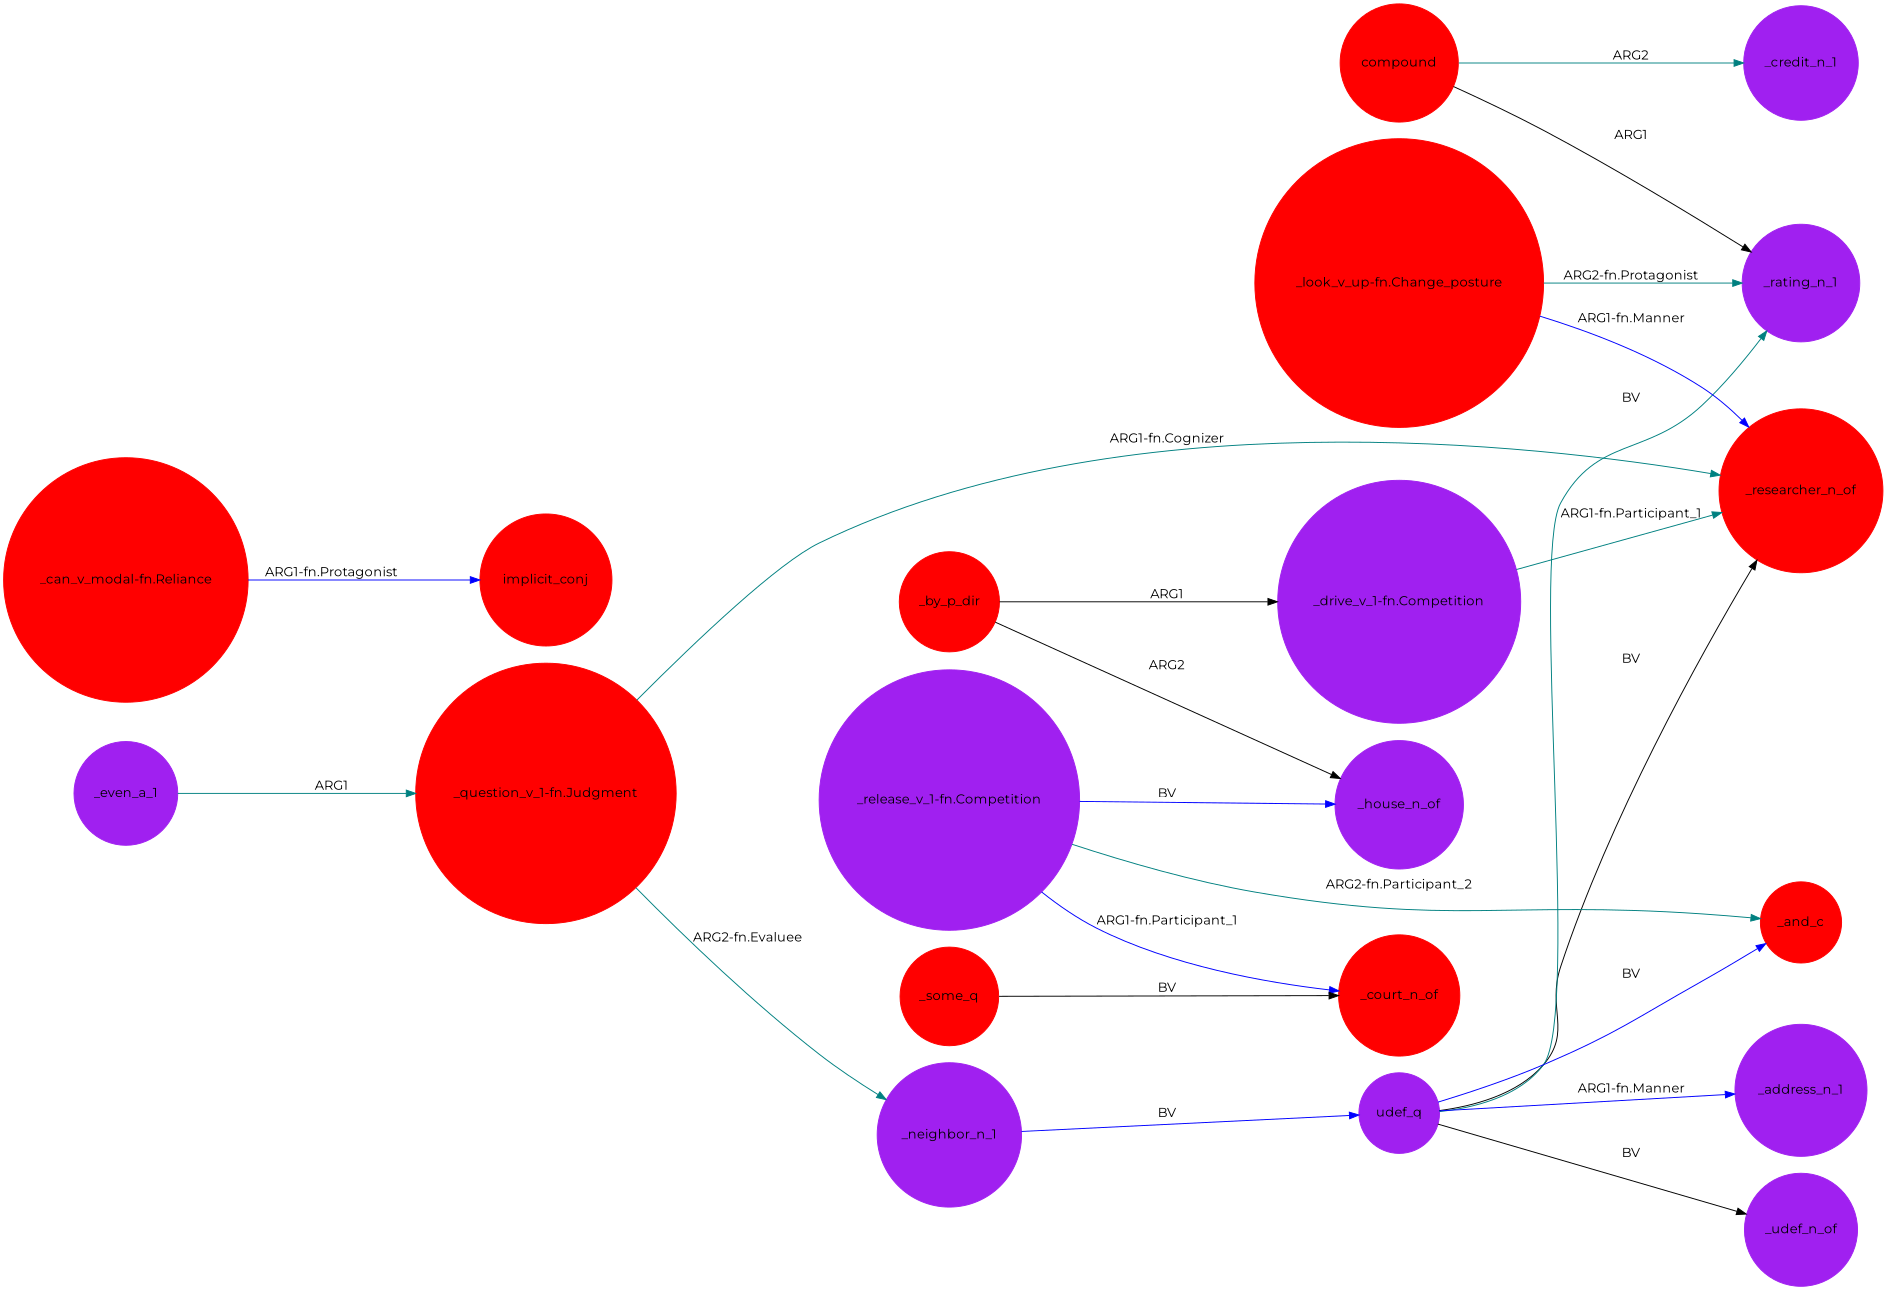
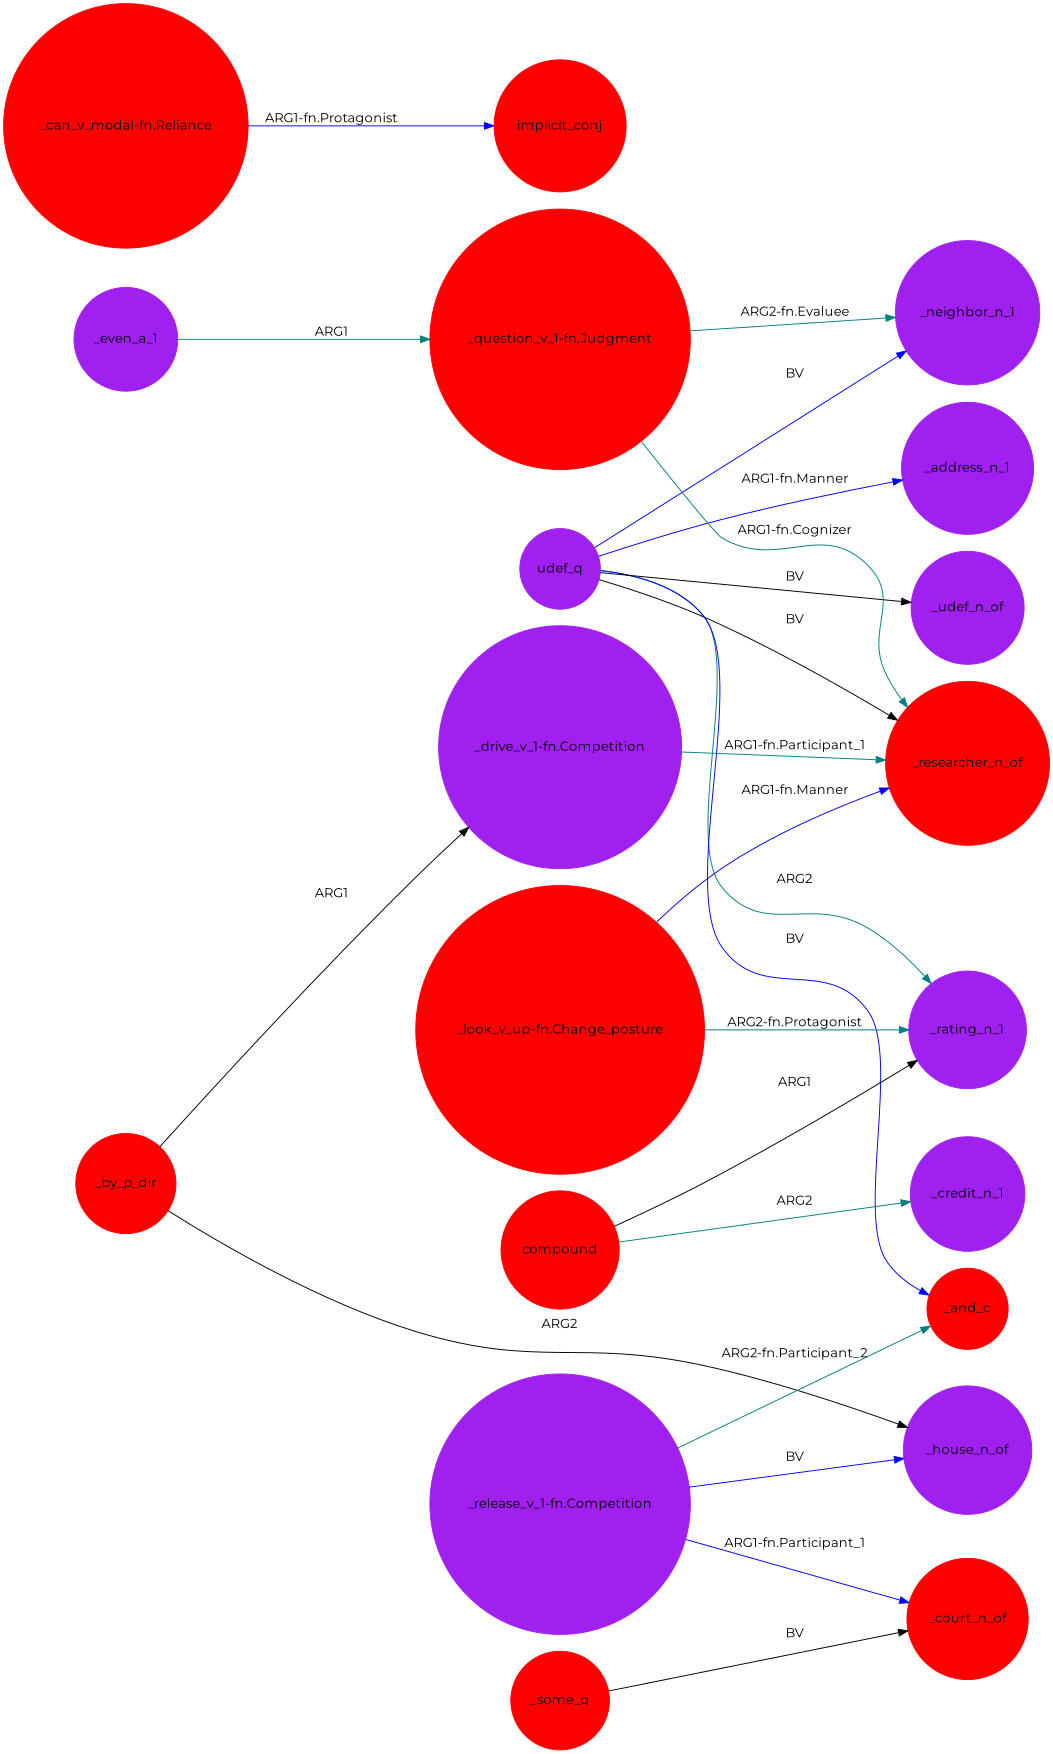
edge "udef_q" -> "_rating_n_1": label "BV" -> "ARG2"
edge "_neighbor_n_1" -> "udef_q": reversed
